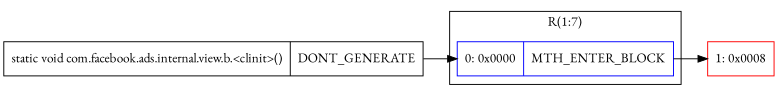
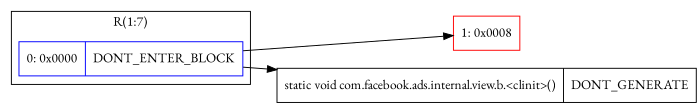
node "0: 0x0000": text "MTH_ENTER_BLOCK" -> "DONT_ENTER_BLOCK"
edge "static void com.facebook.ads.internal.view.b.<clinit>()" -> "0: 0x0000": reversed
